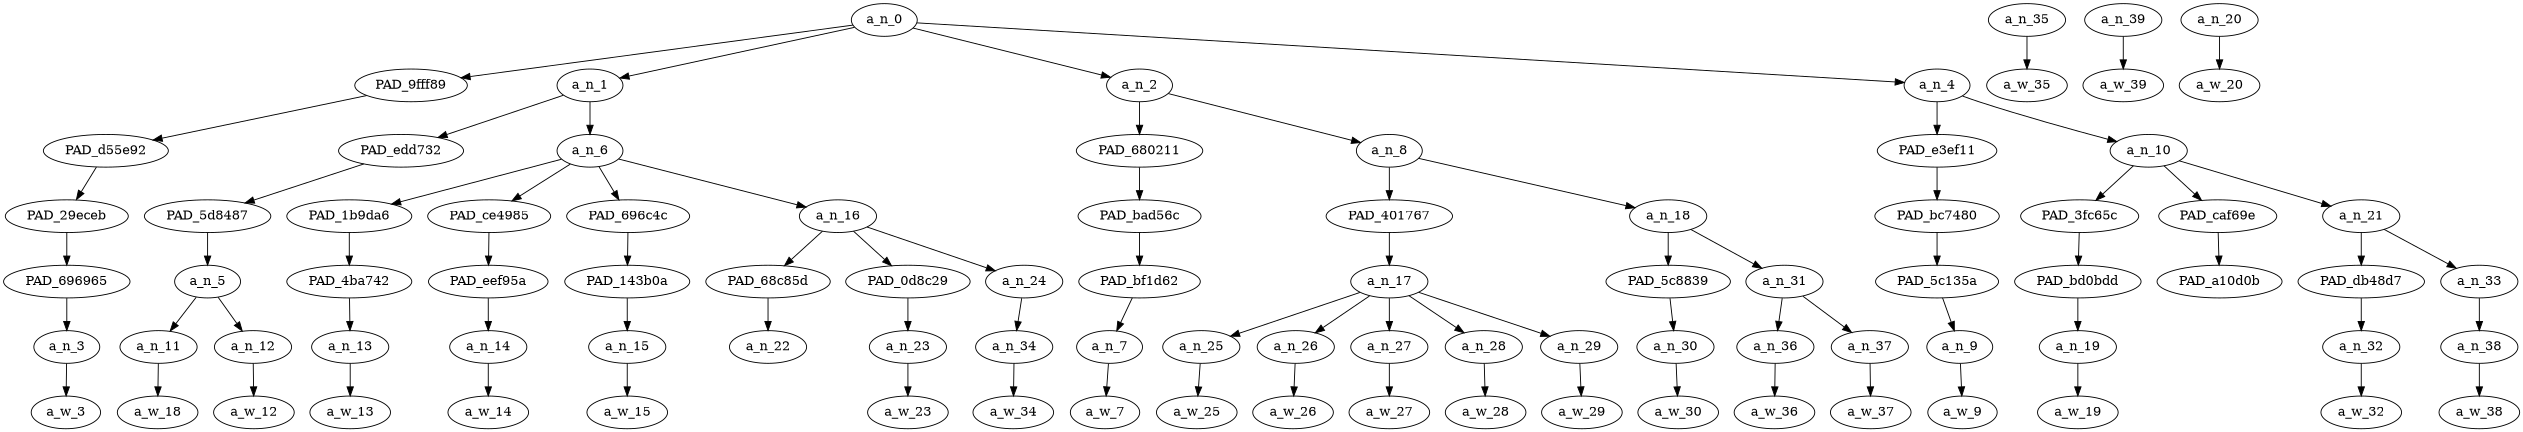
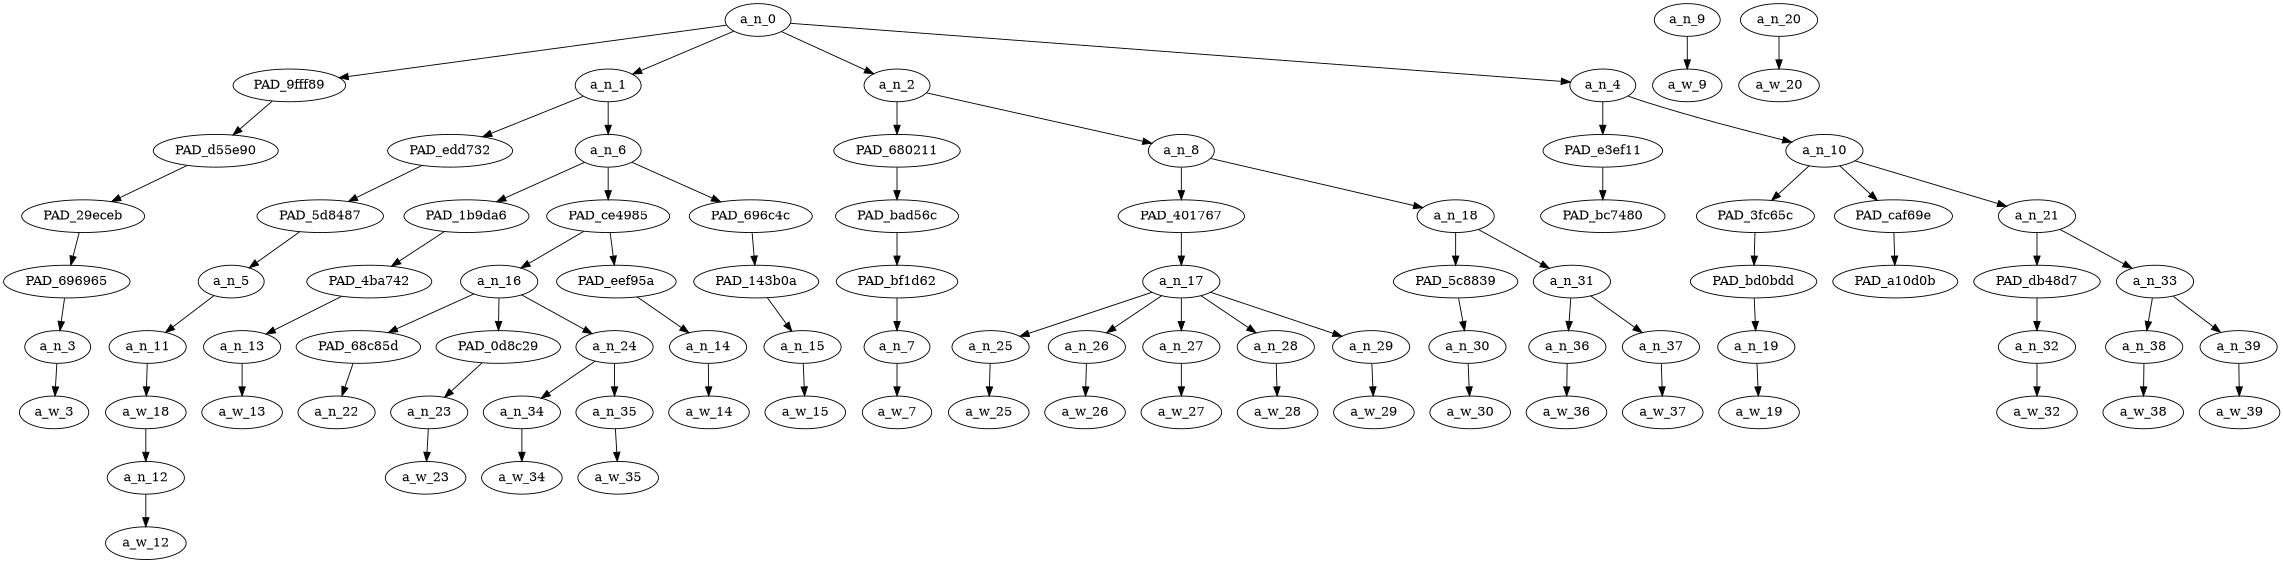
node "PAD_d55e92": label "PAD_d55e92" -> "PAD_d55e90"
edge "a_n_6" -> "a_n_16": now "PAD_ce4985" -> "a_n_16"
node "PAD_5c135a": removed
edge "a_n_5" -> "a_n_12": now "a_w_18" -> "a_n_12"
edge "a_n_33" -> "a_n_39": added
edge "a_n_24" -> "a_n_35": added
